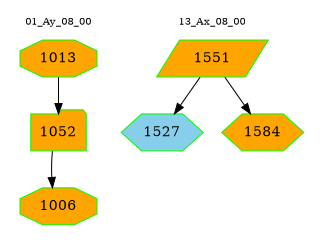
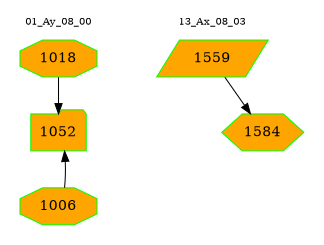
cluster "13_Ax_08_00": label "13_Ax_08_00" -> "13_Ax_08_03"
node "1013": label "1013" -> "1018"
node "1551": label "1551" -> "1559"
node "1527": removed
edge "1052" -> "1006": reversed
